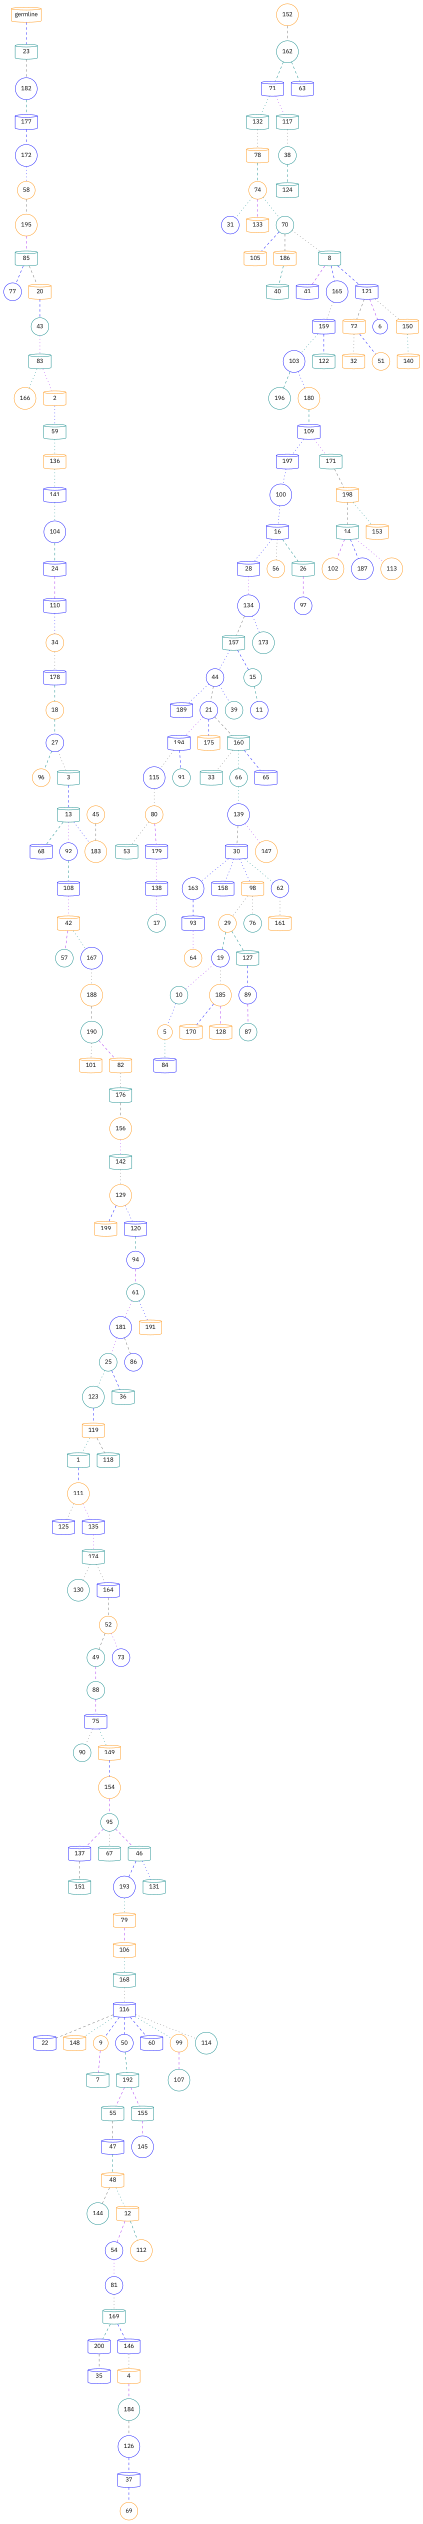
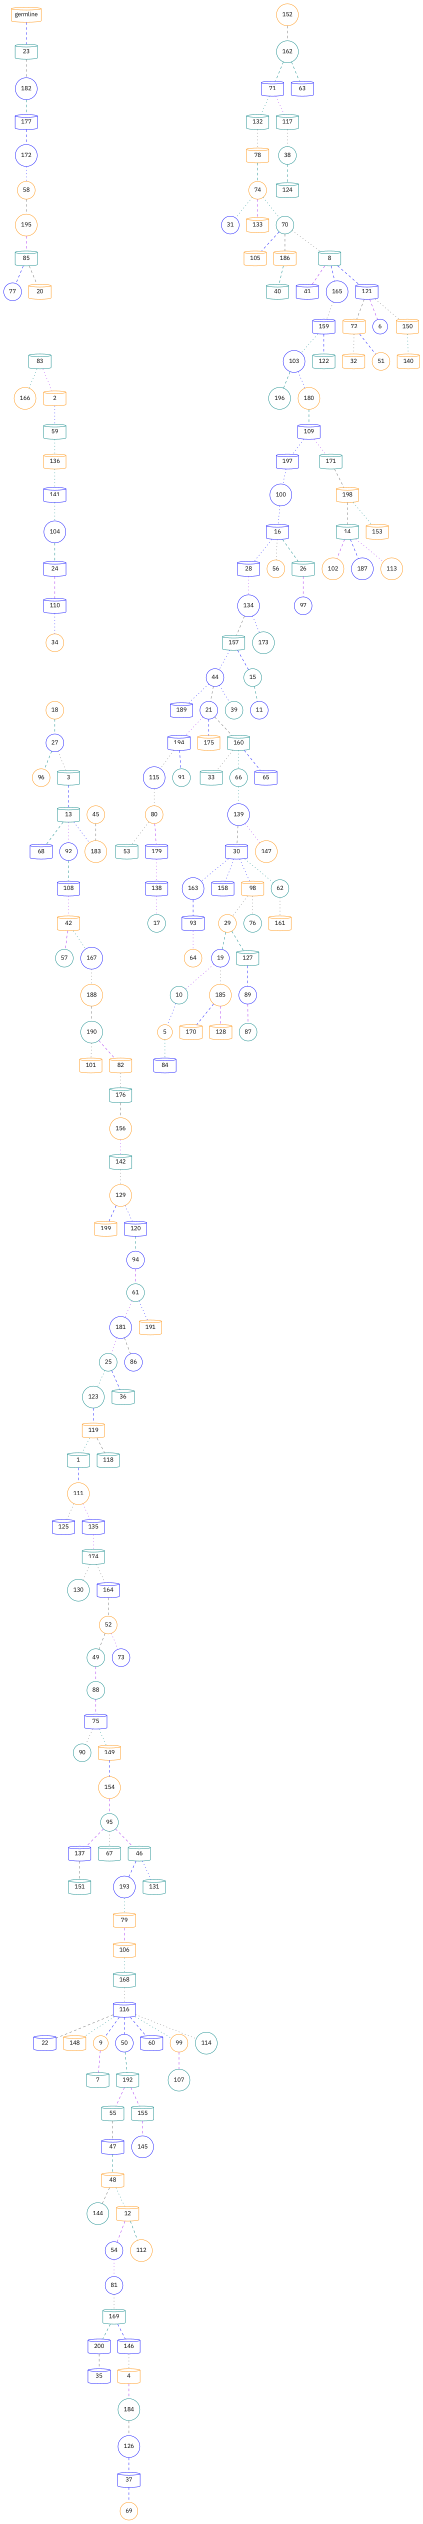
node "43": removed
node "178": removed
node "62": color blue -> teal
